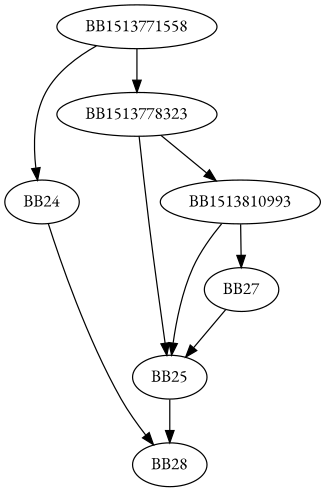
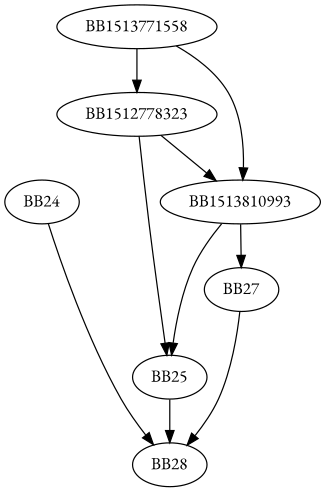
edge "BB1513771558" -> "BB24": now "BB1513771558" -> "BB1513810993"
node "BB1513778323": label "BB1513778323" -> "BB1512778323"
edge "BB27" -> "BB25": now "BB27" -> "BB28"
